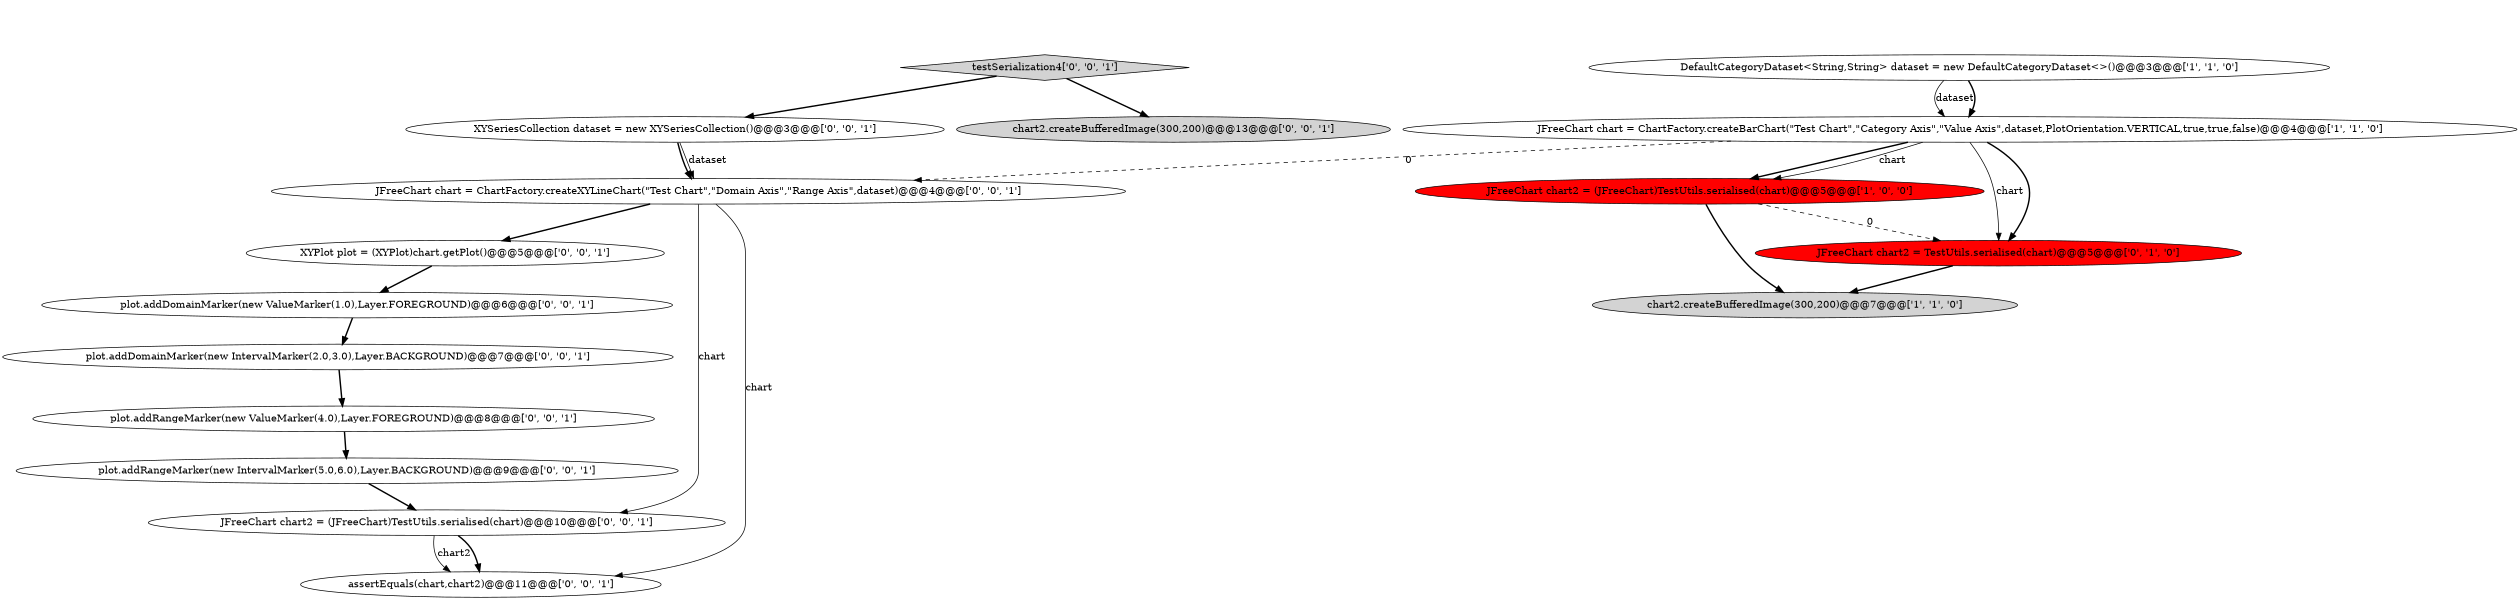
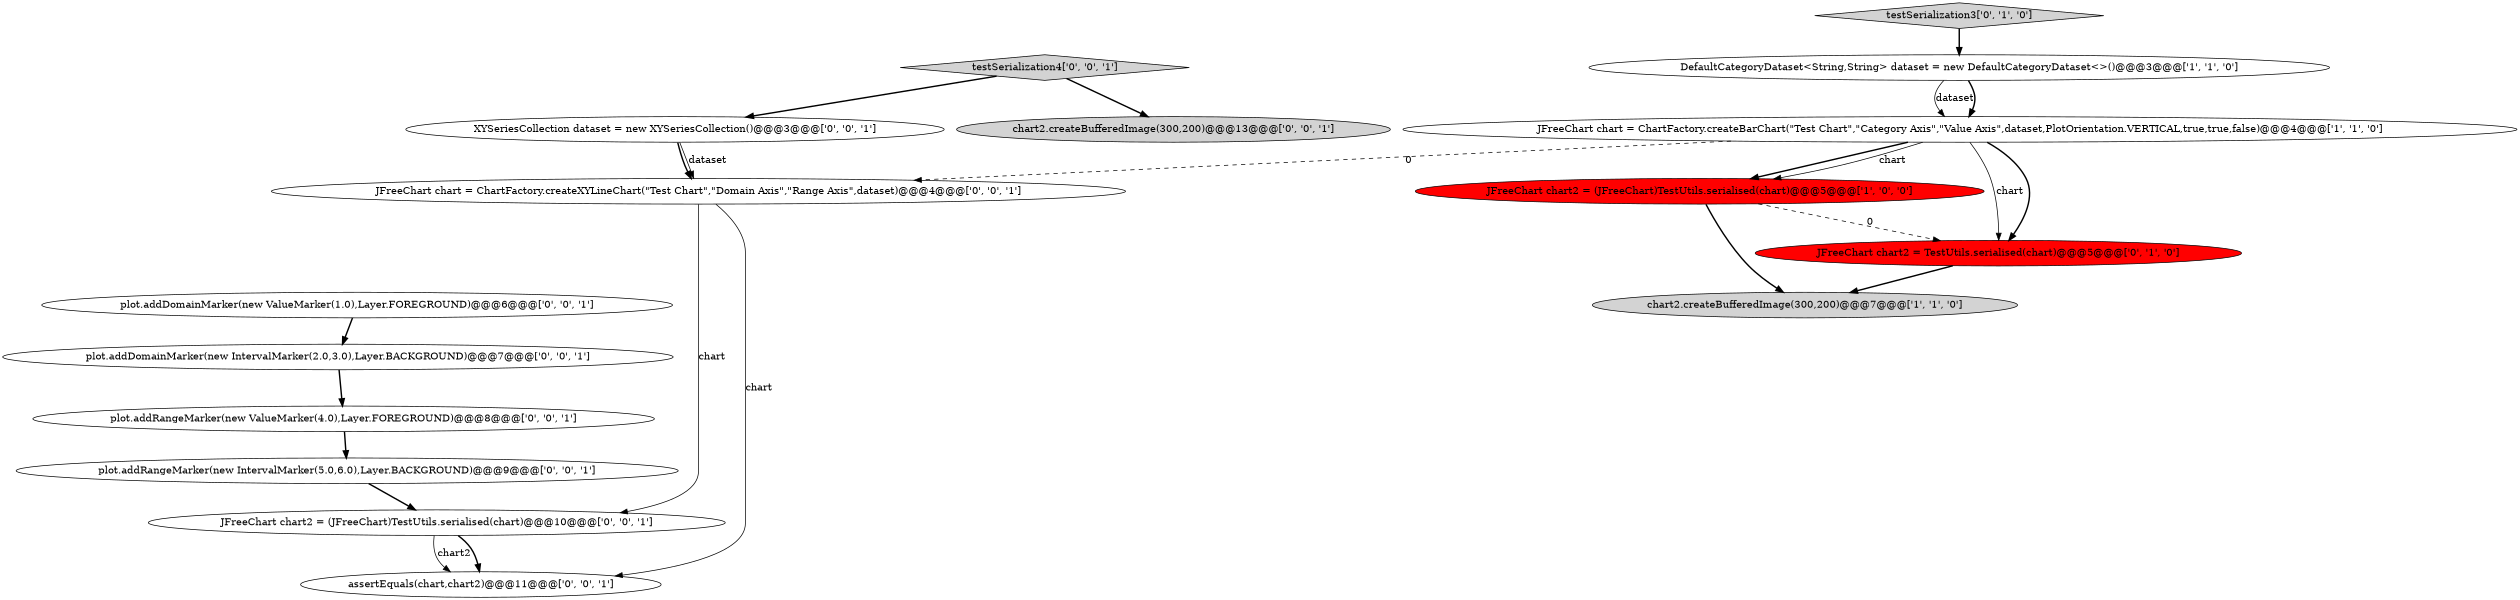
node "testSerialization3['0', '1', '0']": added
node "XYPlot plot = (XYPlot)chart.getPlot()@@@5@@@['0', '0', '1']": removed
